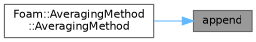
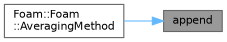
node "Foam::AveragingMethod ::AveragingMethod": label "Foam::AveragingMethod ::AveragingMethod" -> "Foam::Foam ::AveragingMethod"
